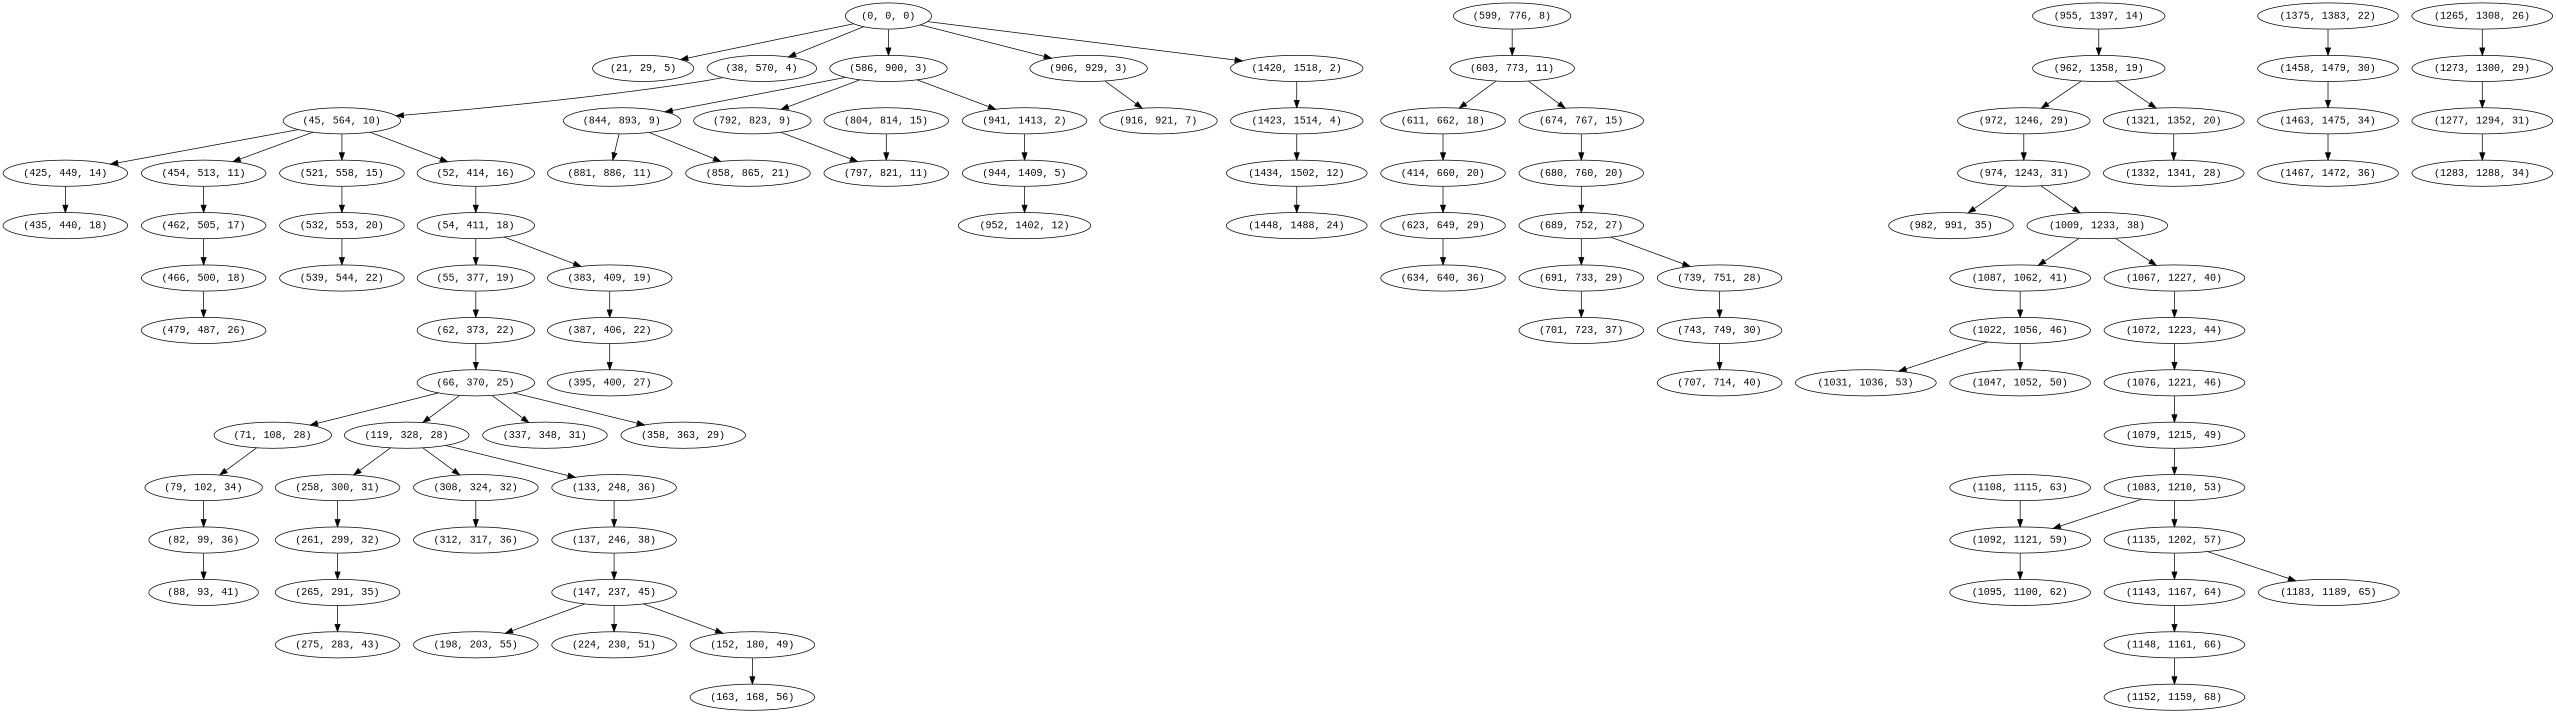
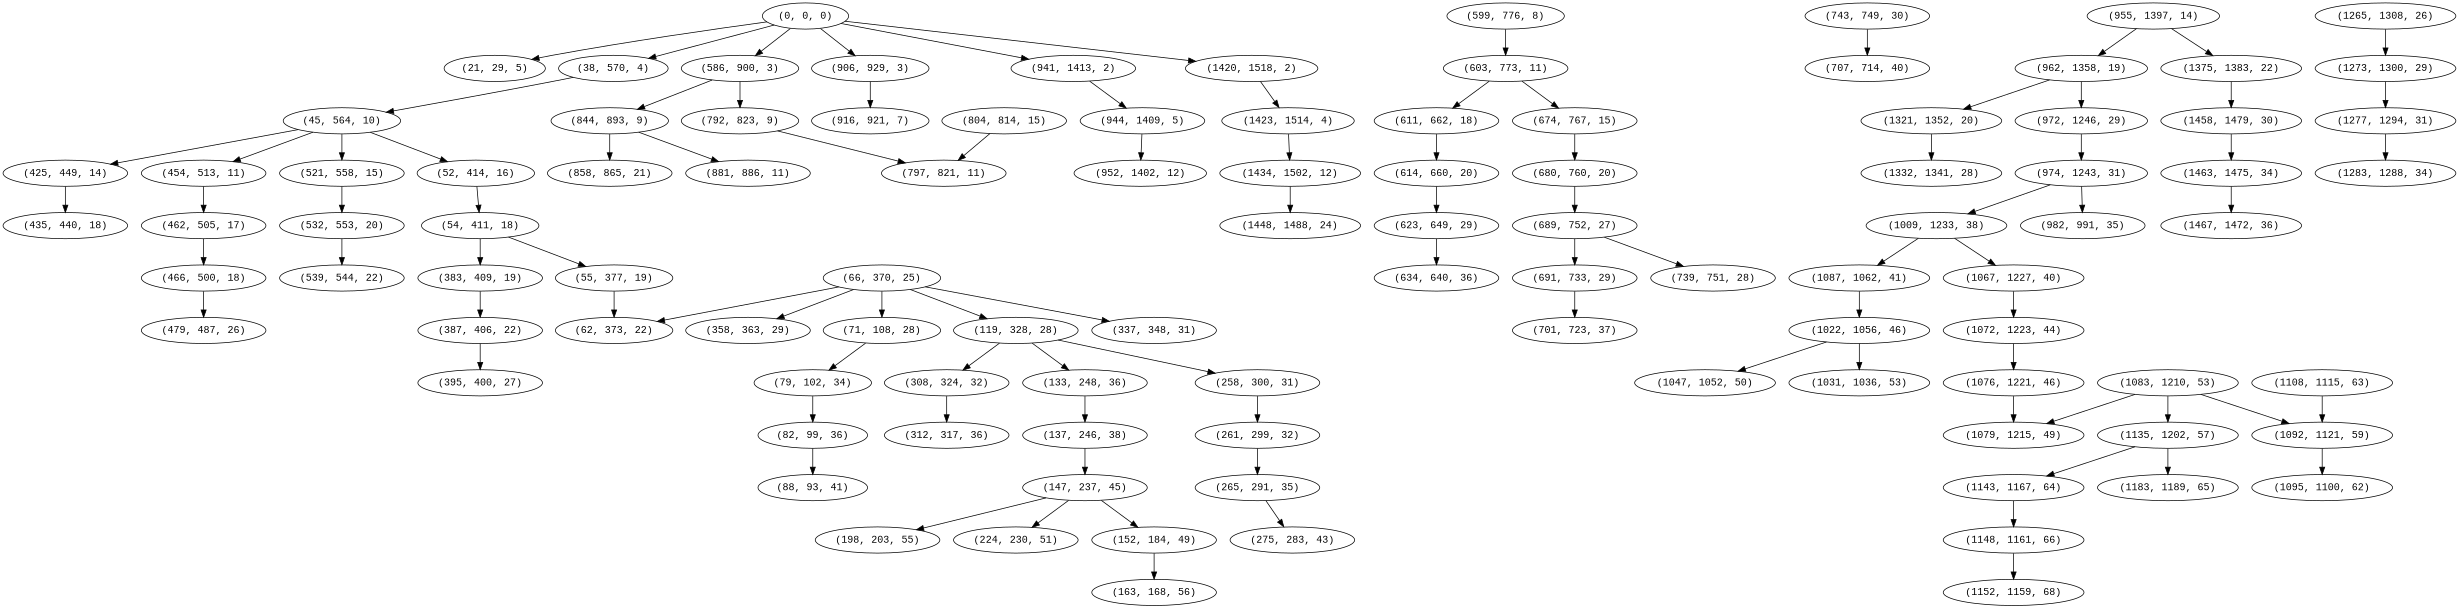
edge "(955, 1397, 14)" -> "(1375, 1383, 22)": added
edge "(586, 900, 3)" -> "(941, 1413, 2)": now "(0, 0, 0)" -> "(941, 1413, 2)"
node "(414, 660, 20)": label "(414, 660, 20)" -> "(614, 660, 20)"
edge "(739, 751, 28)" -> "(743, 749, 30)": removed
edge "(62, 373, 22)" -> "(66, 370, 25)": reversed
edge "(1079, 1215, 49)" -> "(1083, 1210, 53)": reversed
node "(152, 180, 49)": label "(152, 180, 49)" -> "(152, 184, 49)"
